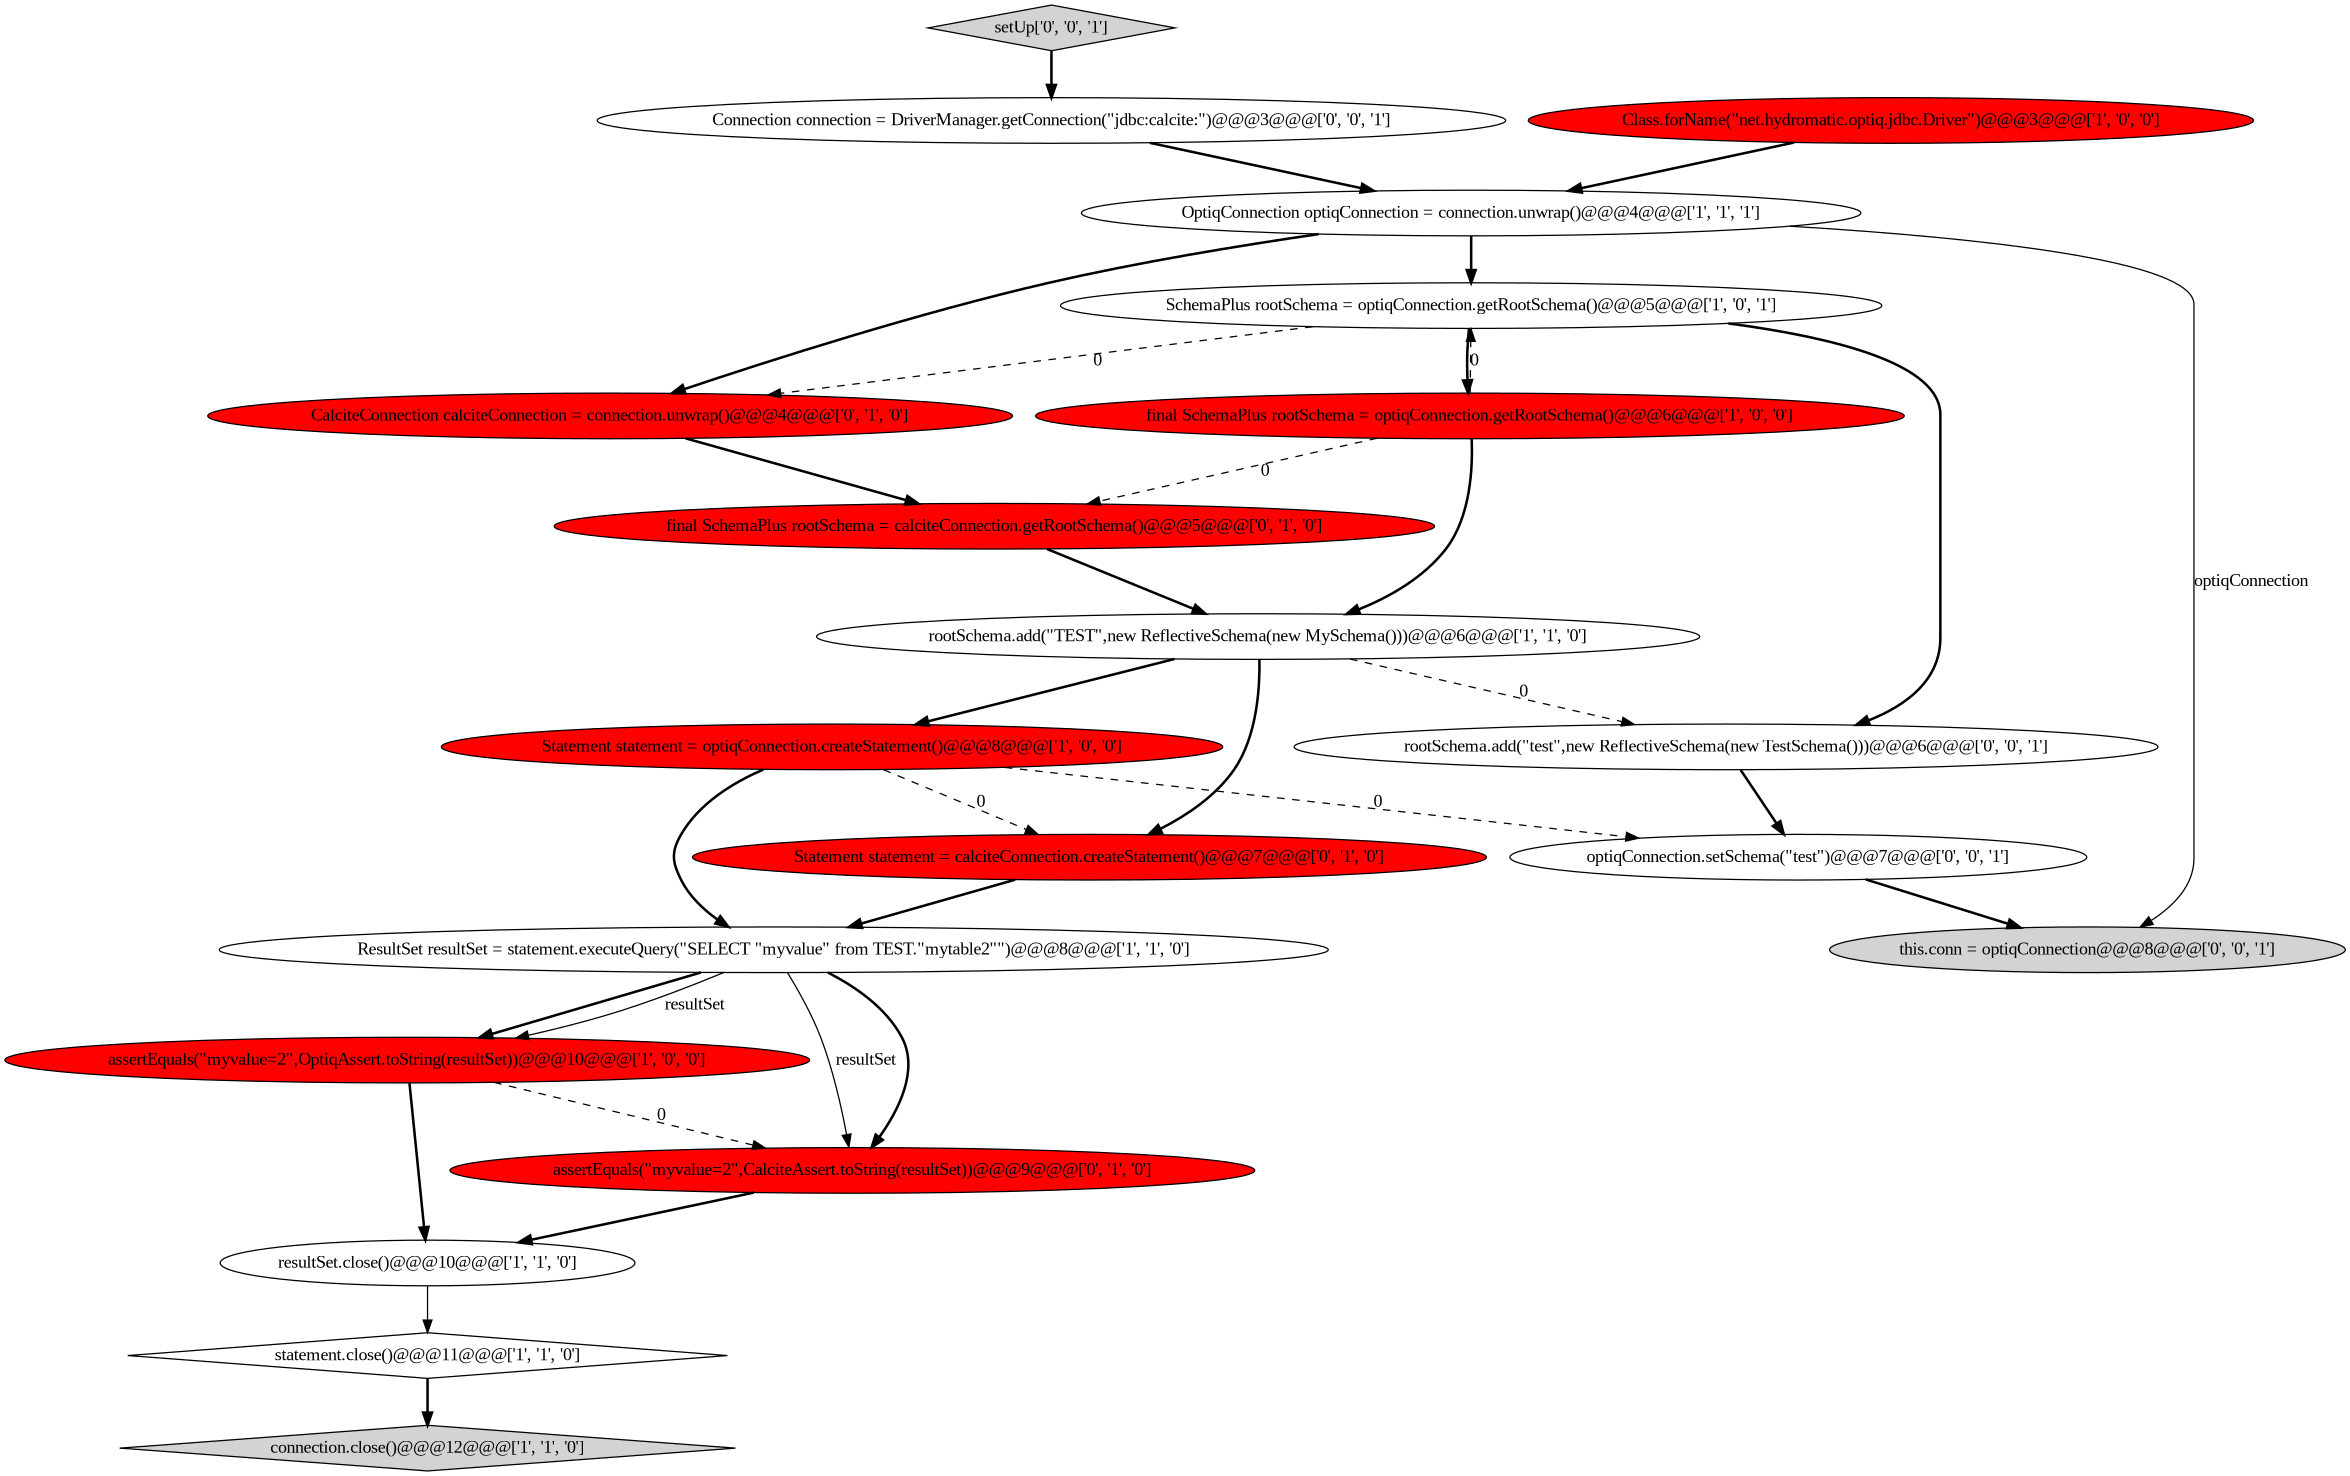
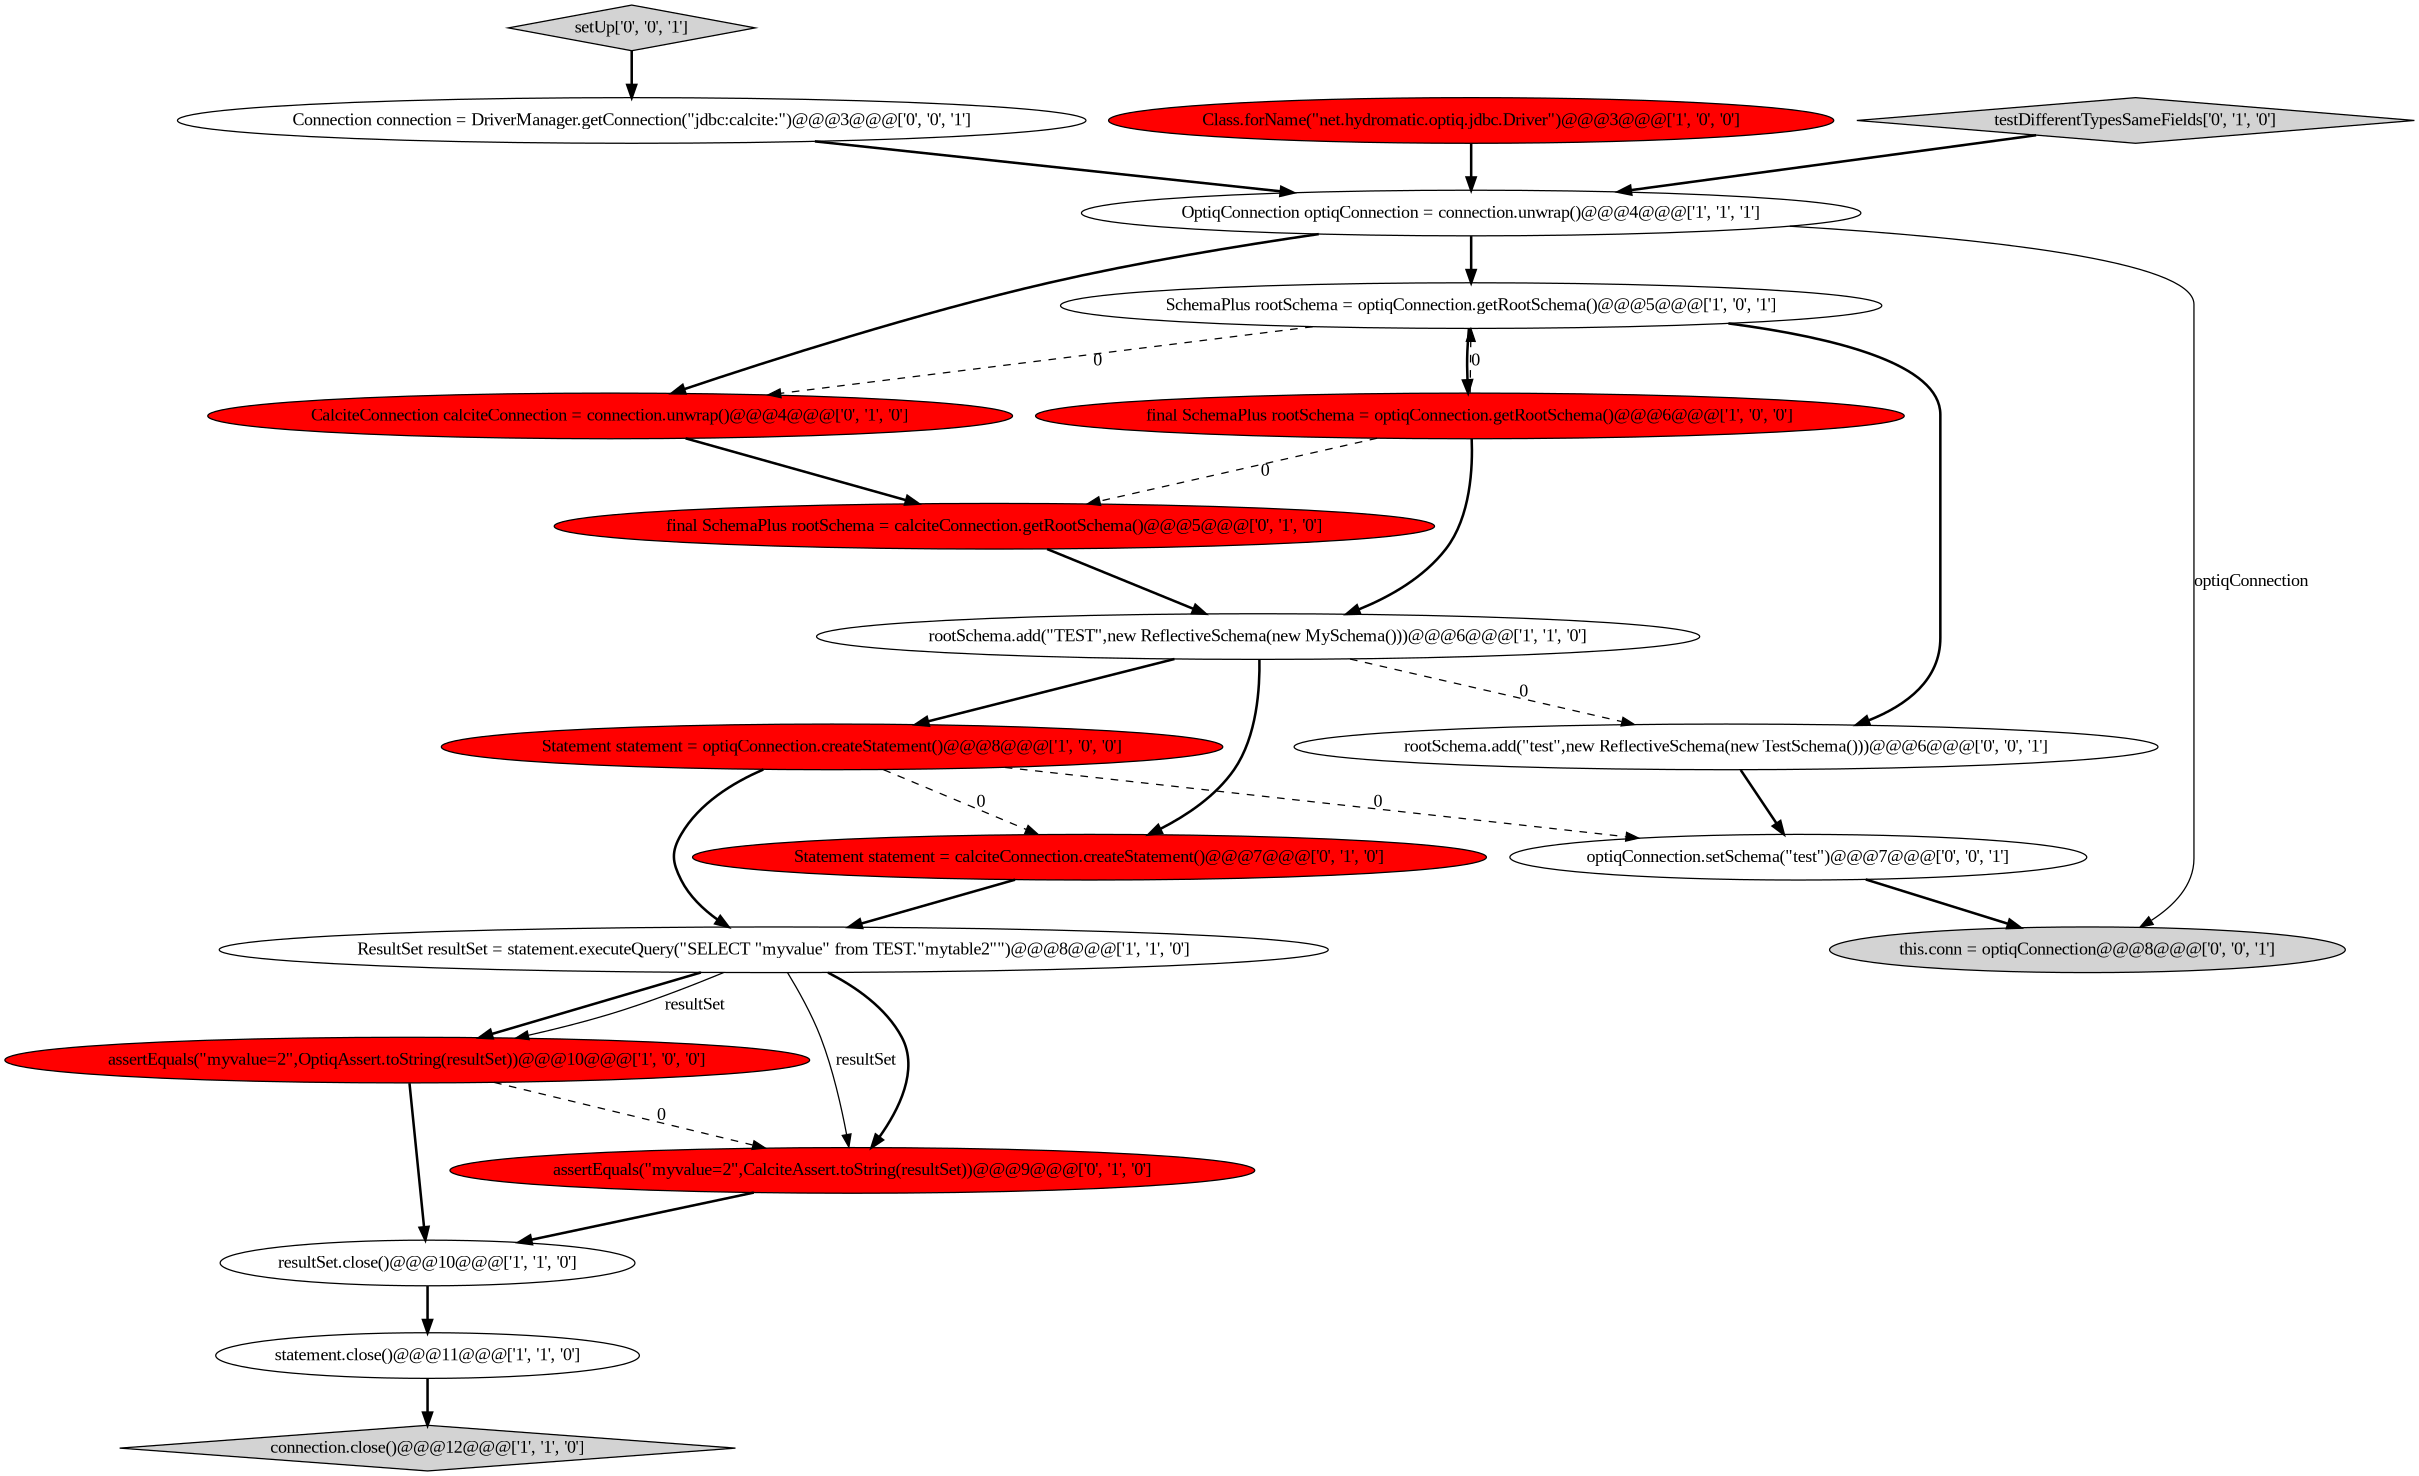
node "testDifferentTypesSameFields['0', '1', '0']": added
edge "resultSet.close()@@@10@@@['1', '1', '0']" -> "statement.close()@@@11@@@['1', '1', '0']": style solid -> bold
node "statement.close()@@@11@@@['1', '1', '0']": shape diamond -> ellipse
